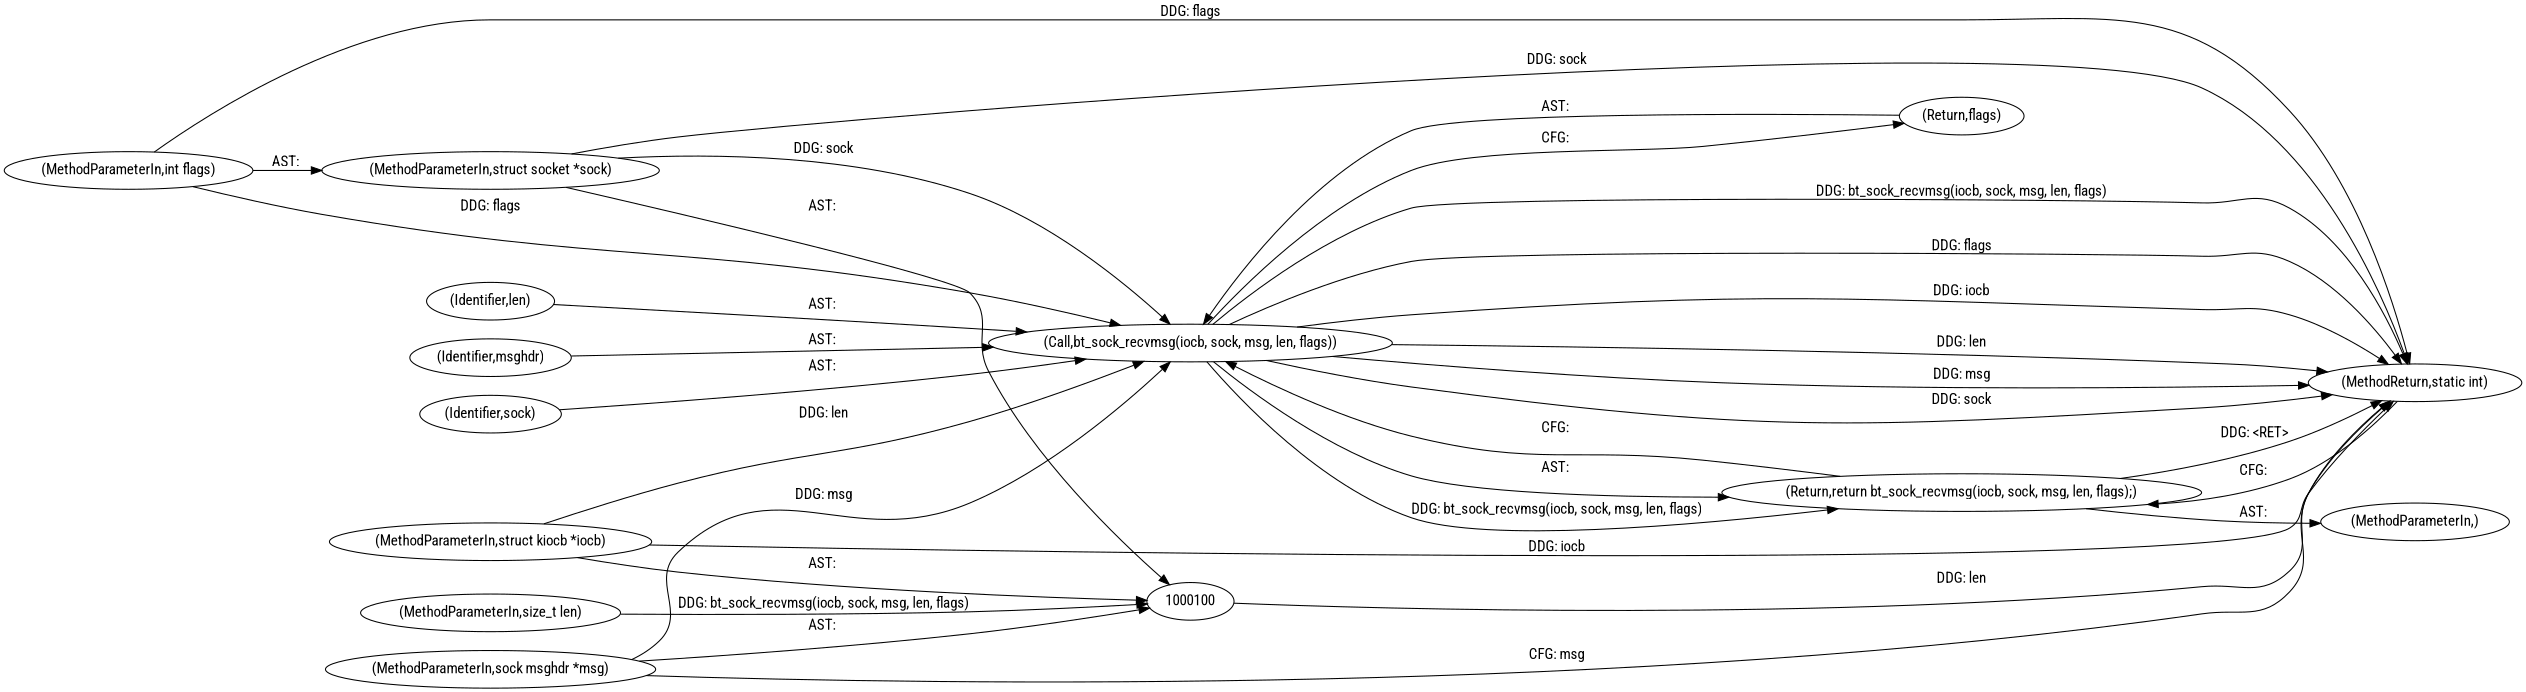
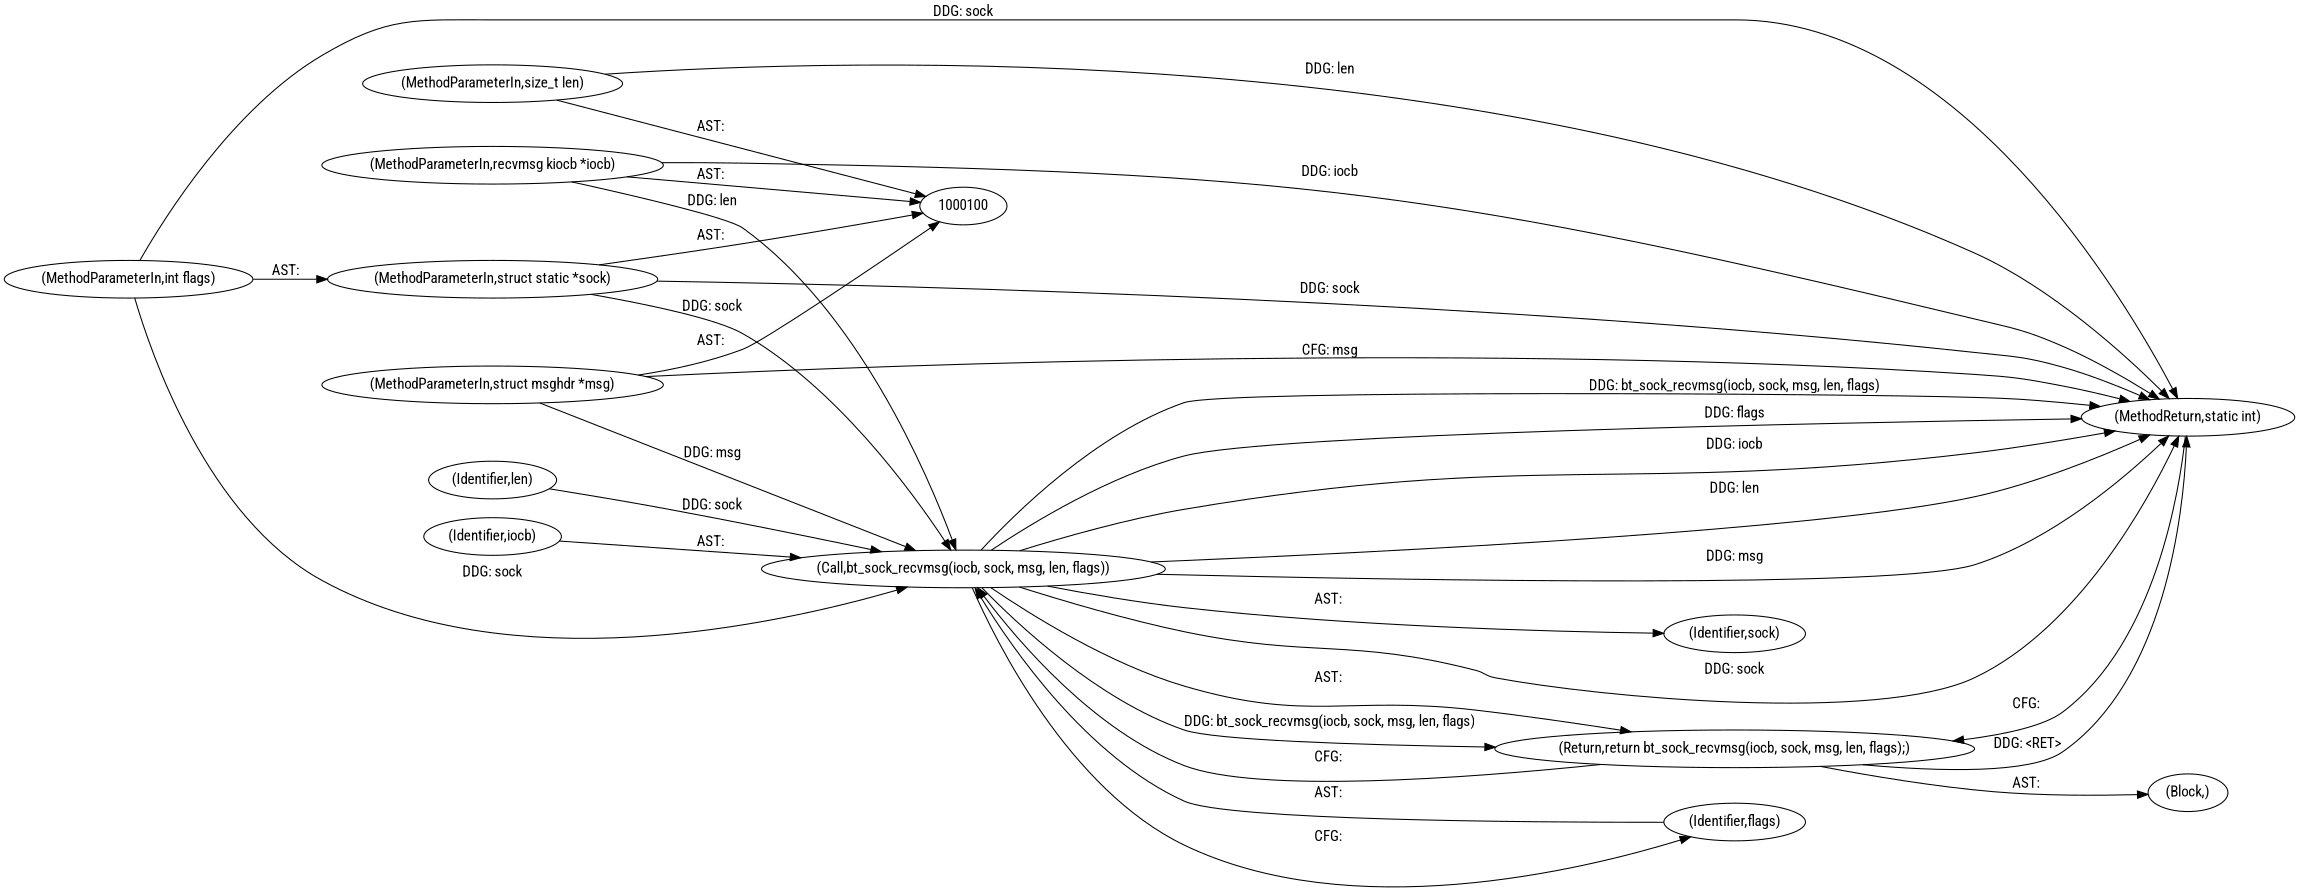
edge "(MethodParameterIn,int flags)" -> "(MethodReturn,static int)": label "DDG: flags" -> "DDG: sock"
node "(Return,flags)": label "(Return,flags)" -> "(Identifier,flags)"
node "(MethodParameterIn,struct socket *sock)": label "(MethodParameterIn,struct socket *sock)" -> "(MethodParameterIn,struct static *sock)"
edge "(MethodParameterIn,int flags)" -> "(Call,bt_sock_recvmsg(iocb, sock, msg, len, flags))": label "DDG: flags" -> "DDG: sock"
edge "(Identifier,len)" -> "(Call,bt_sock_recvmsg(iocb, sock, msg, len, flags))": label "AST: " -> "DDG: sock"
node "(Identifier,msghdr)": label "(Identifier,msghdr)" -> "(Identifier,iocb)"
edge "(Identifier,sock)" -> "(Call,bt_sock_recvmsg(iocb, sock, msg, len, flags))": reversed
node "(MethodParameterIn,)": label "(MethodParameterIn,)" -> "(Block,)"
node "(MethodParameterIn,struct kiocb *iocb)": label "(MethodParameterIn,struct kiocb *iocb)" -> "(MethodParameterIn,recvmsg kiocb *iocb)"
edge "(MethodParameterIn,size_t len)" -> "1000100": label "DDG: bt_sock_recvmsg(iocb, sock, msg, len, flags)" -> "AST: "
edge "1000100" -> "(MethodReturn,static int)": now "(MethodParameterIn,size_t len)" -> "(MethodReturn,static int)"
node "(MethodParameterIn,sock msghdr *msg)": label "(MethodParameterIn,sock msghdr *msg)" -> "(MethodParameterIn,struct msghdr *msg)"
